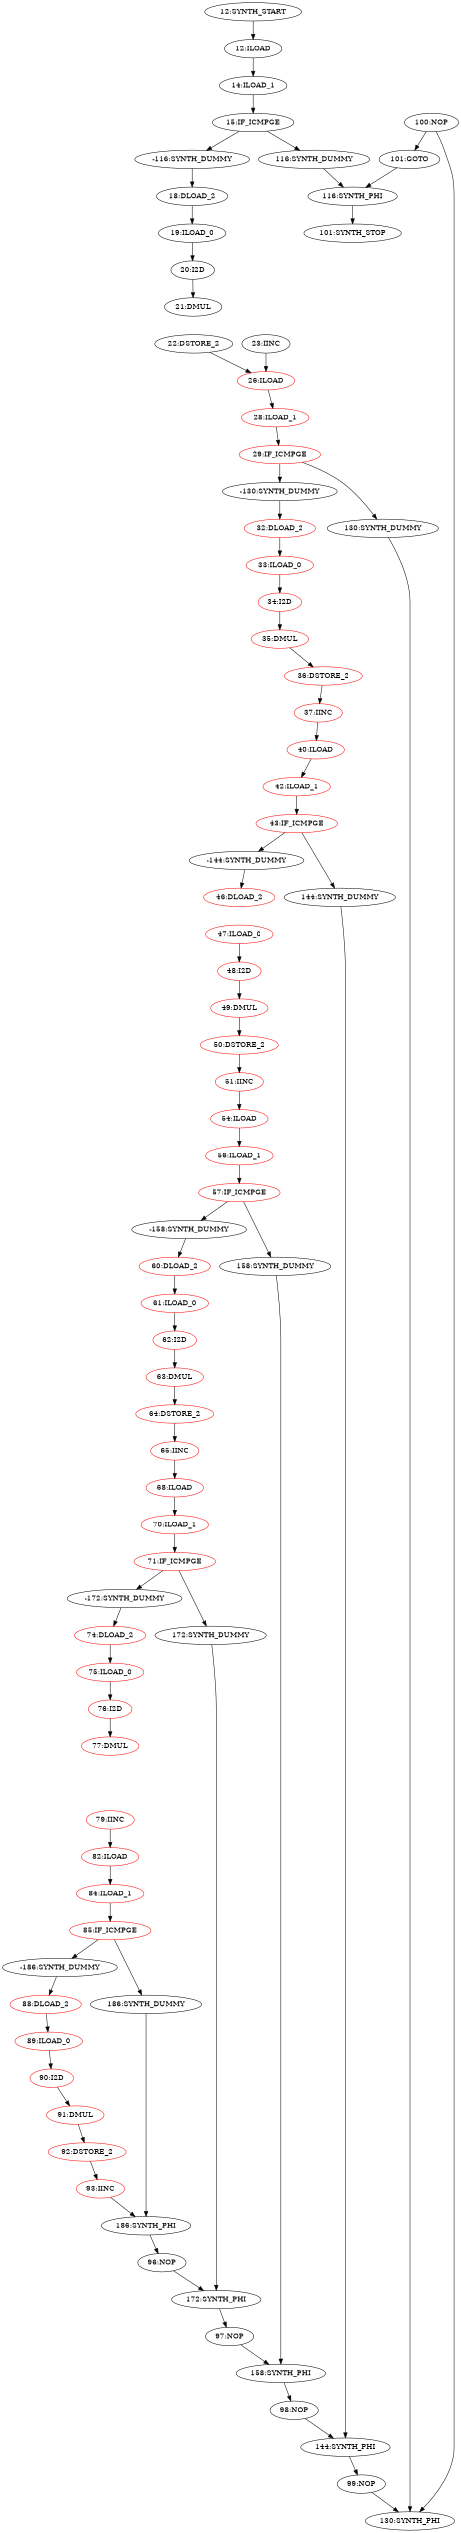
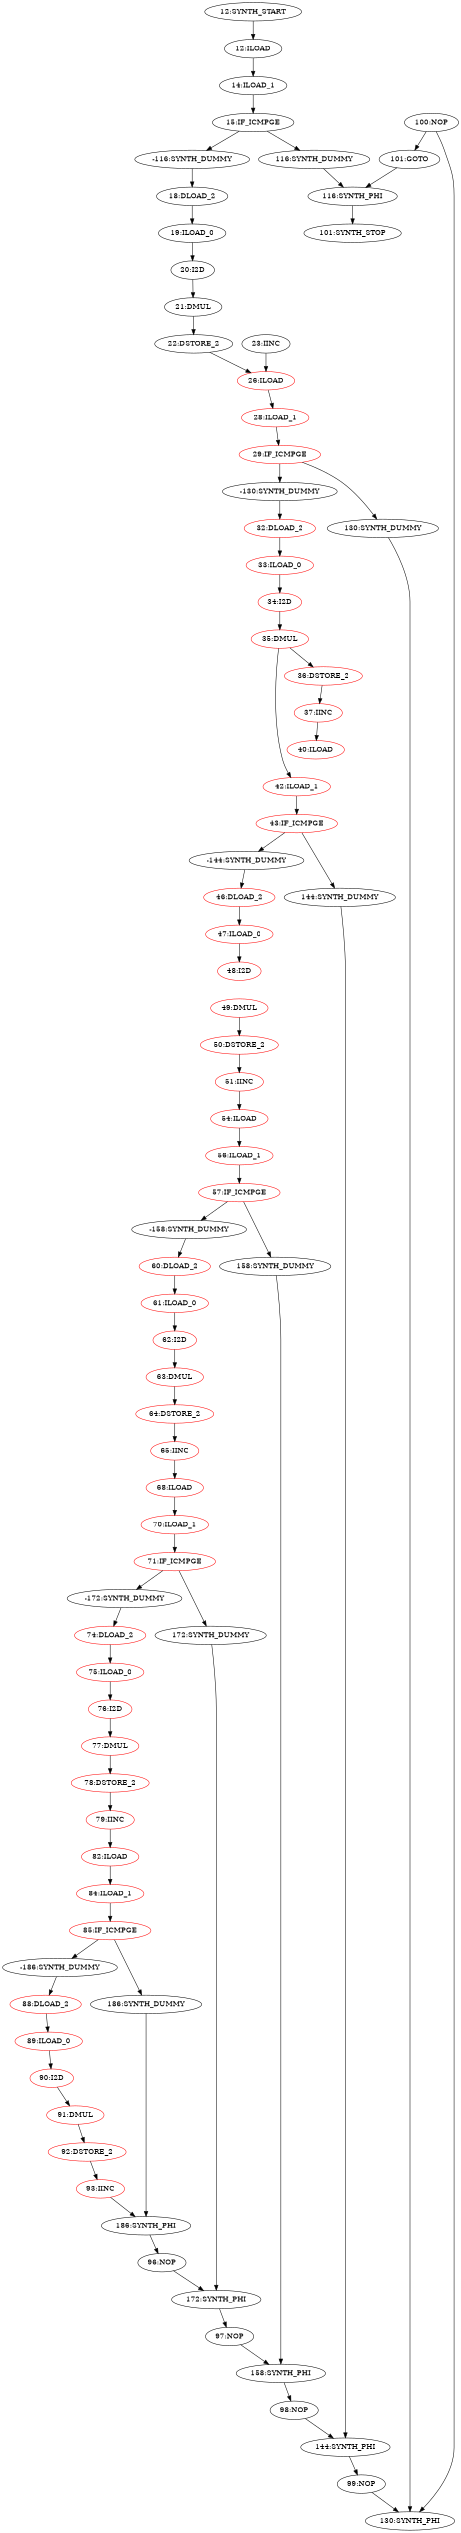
edge "21:DMUL" -> "22:DSTORE_2": added
edge "40:ILOAD" -> "42:ILOAD_1": now "35:DMUL" -> "42:ILOAD_1"
edge "46:DLOAD_2" -> "47:ILOAD_0": added
edge "48:I2D" -> "49:DMUL": removed
node "78:DSTORE_2": added
